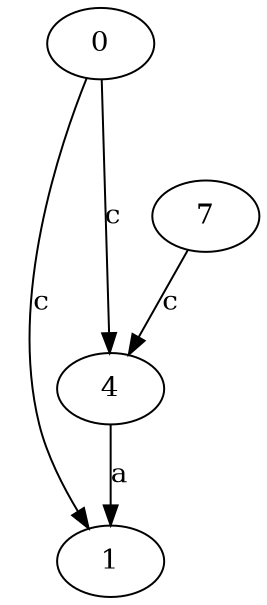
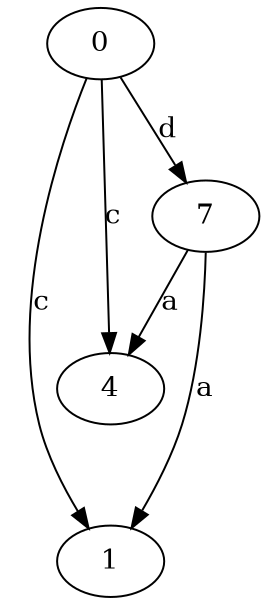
edge "0" -> "7": added, label "d"
edge "7" -> "4": label "c" -> "a"
edge "4" -> "1": now "7" -> "1"
